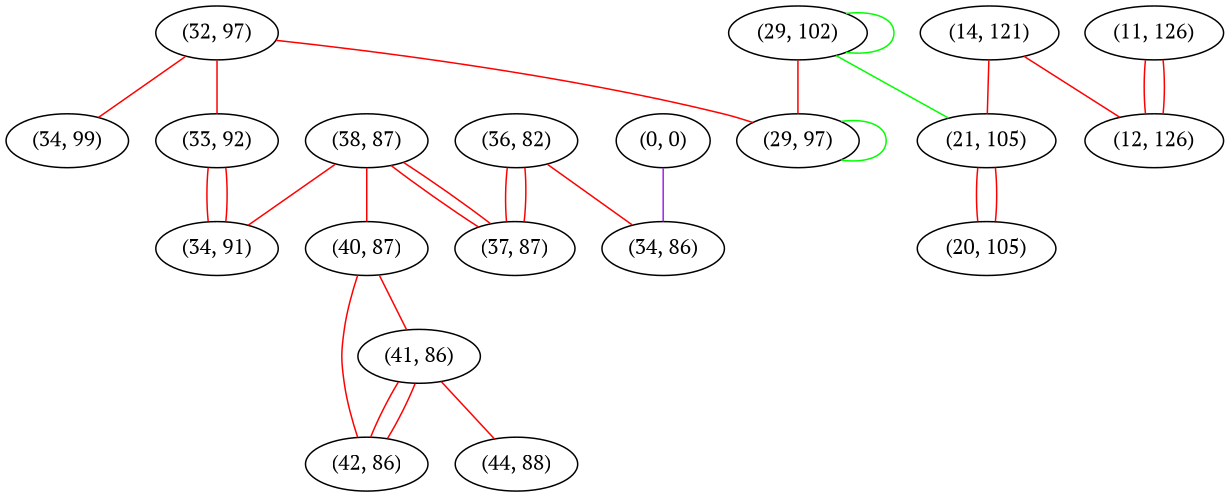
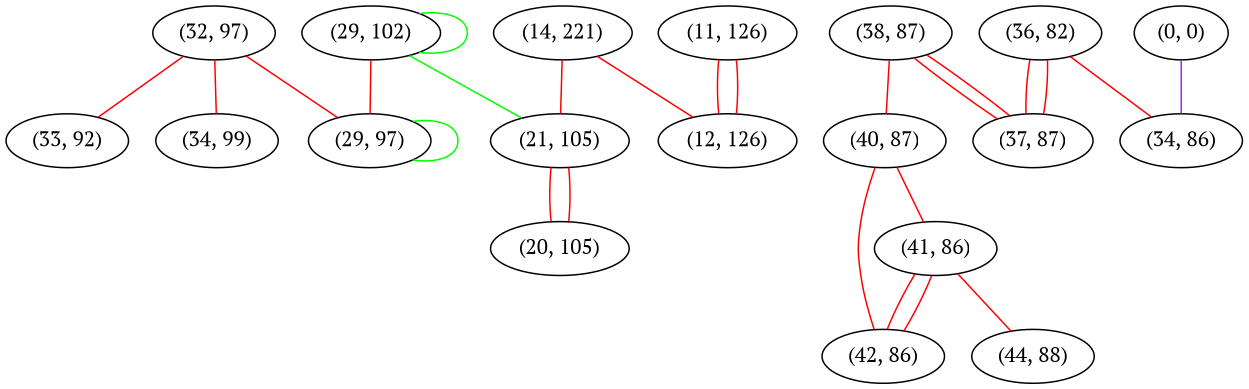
node "(14, 121)": label "(14, 121)" -> "(14, 221)"
node "(34, 91)": removed
